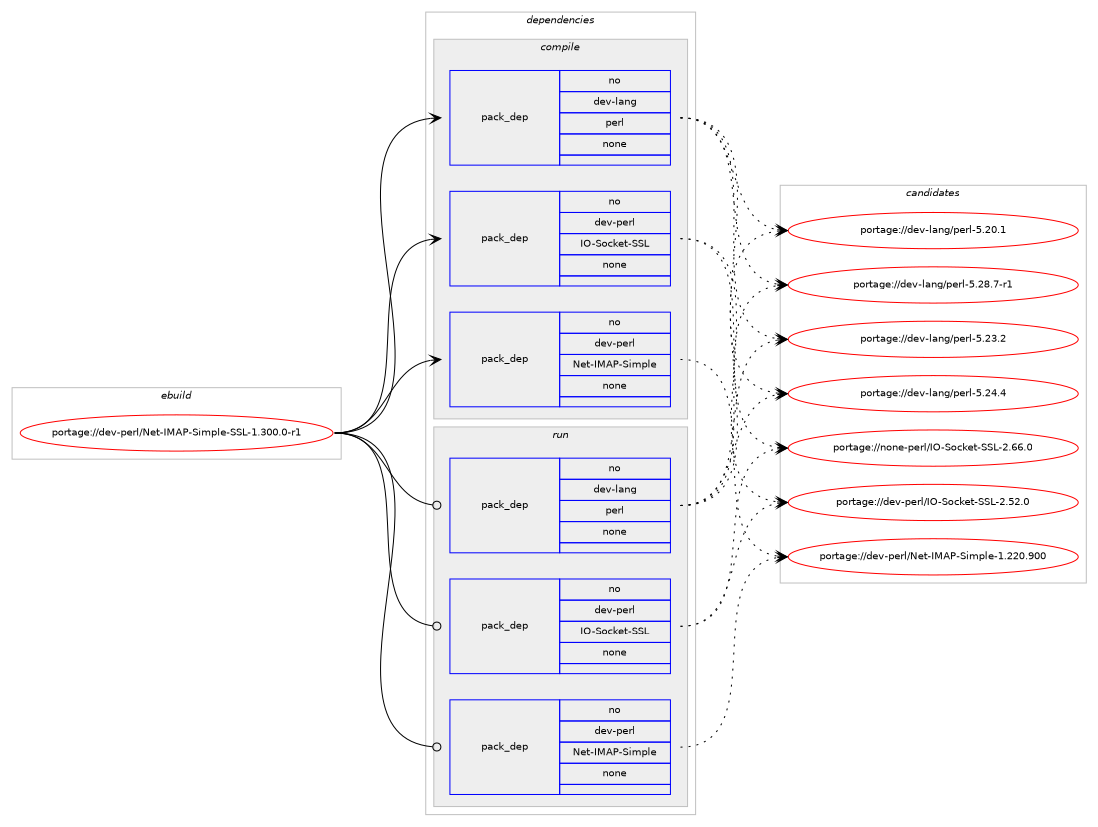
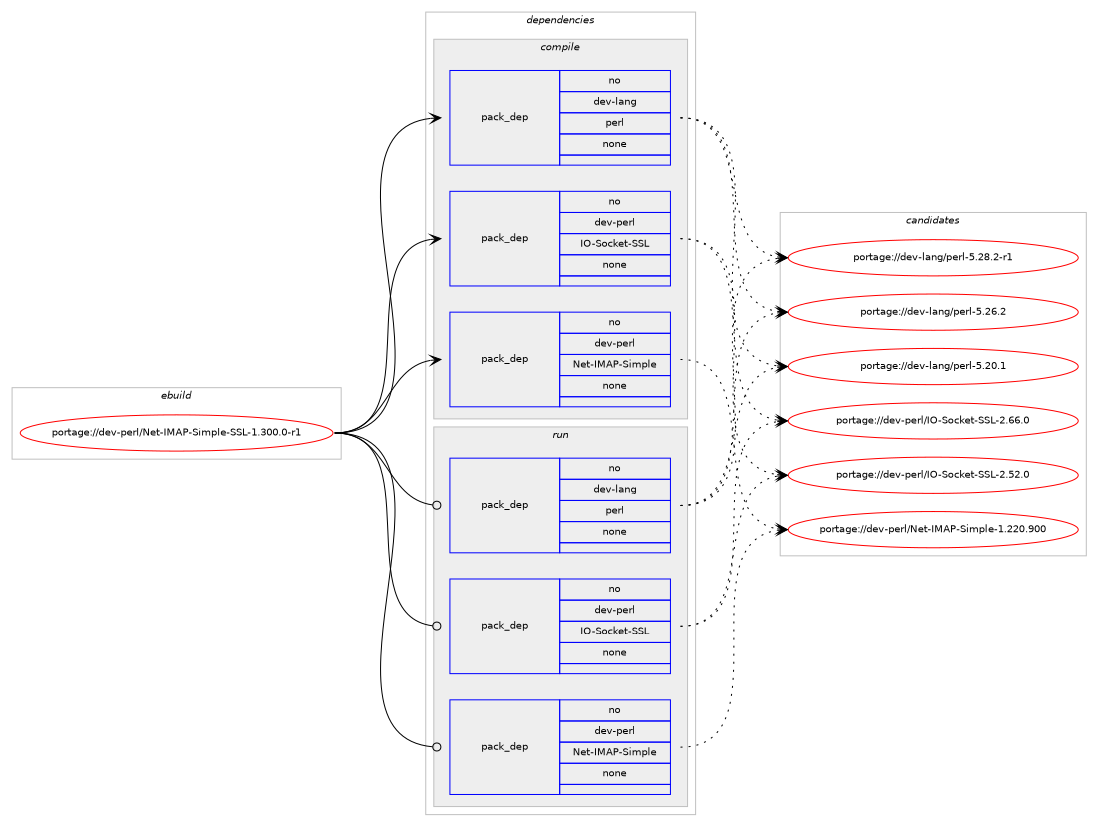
node "portage://dev-lang/perl-5.28.7-r1": label "portage://dev-lang/perl-5.28.7-r1" -> "portage://dev-lang/perl-5.28.2-r1"
node "portage://dev-lang/perl-5.23.2": label "portage://dev-lang/perl-5.23.2" -> "portage://dev-lang/perl-5.26.2"
node "portage://dev-lang/perl-5.24.4": removed
node "portage://none-perl/IO-Socket-SSL-2.66.0": label "portage://none-perl/IO-Socket-SSL-2.66.0" -> "portage://dev-perl/IO-Socket-SSL-2.66.0"
